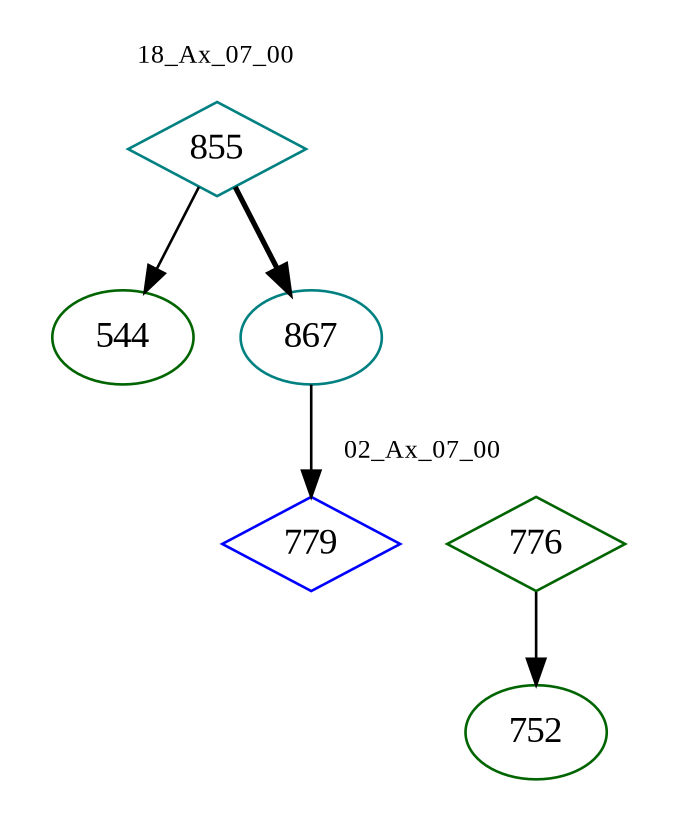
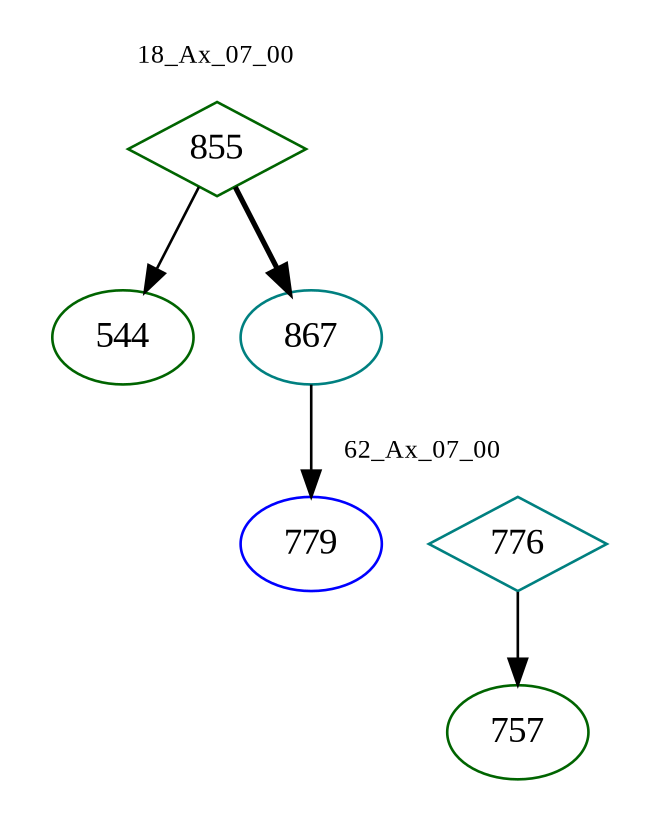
node "855": color teal -> darkgreen
cluster "02_Ax_07_00": label "02_Ax_07_00" -> "62_Ax_07_00"
node "779": shape diamond -> ellipse
node "776": color darkgreen -> teal
node "752": label "752" -> "757"
